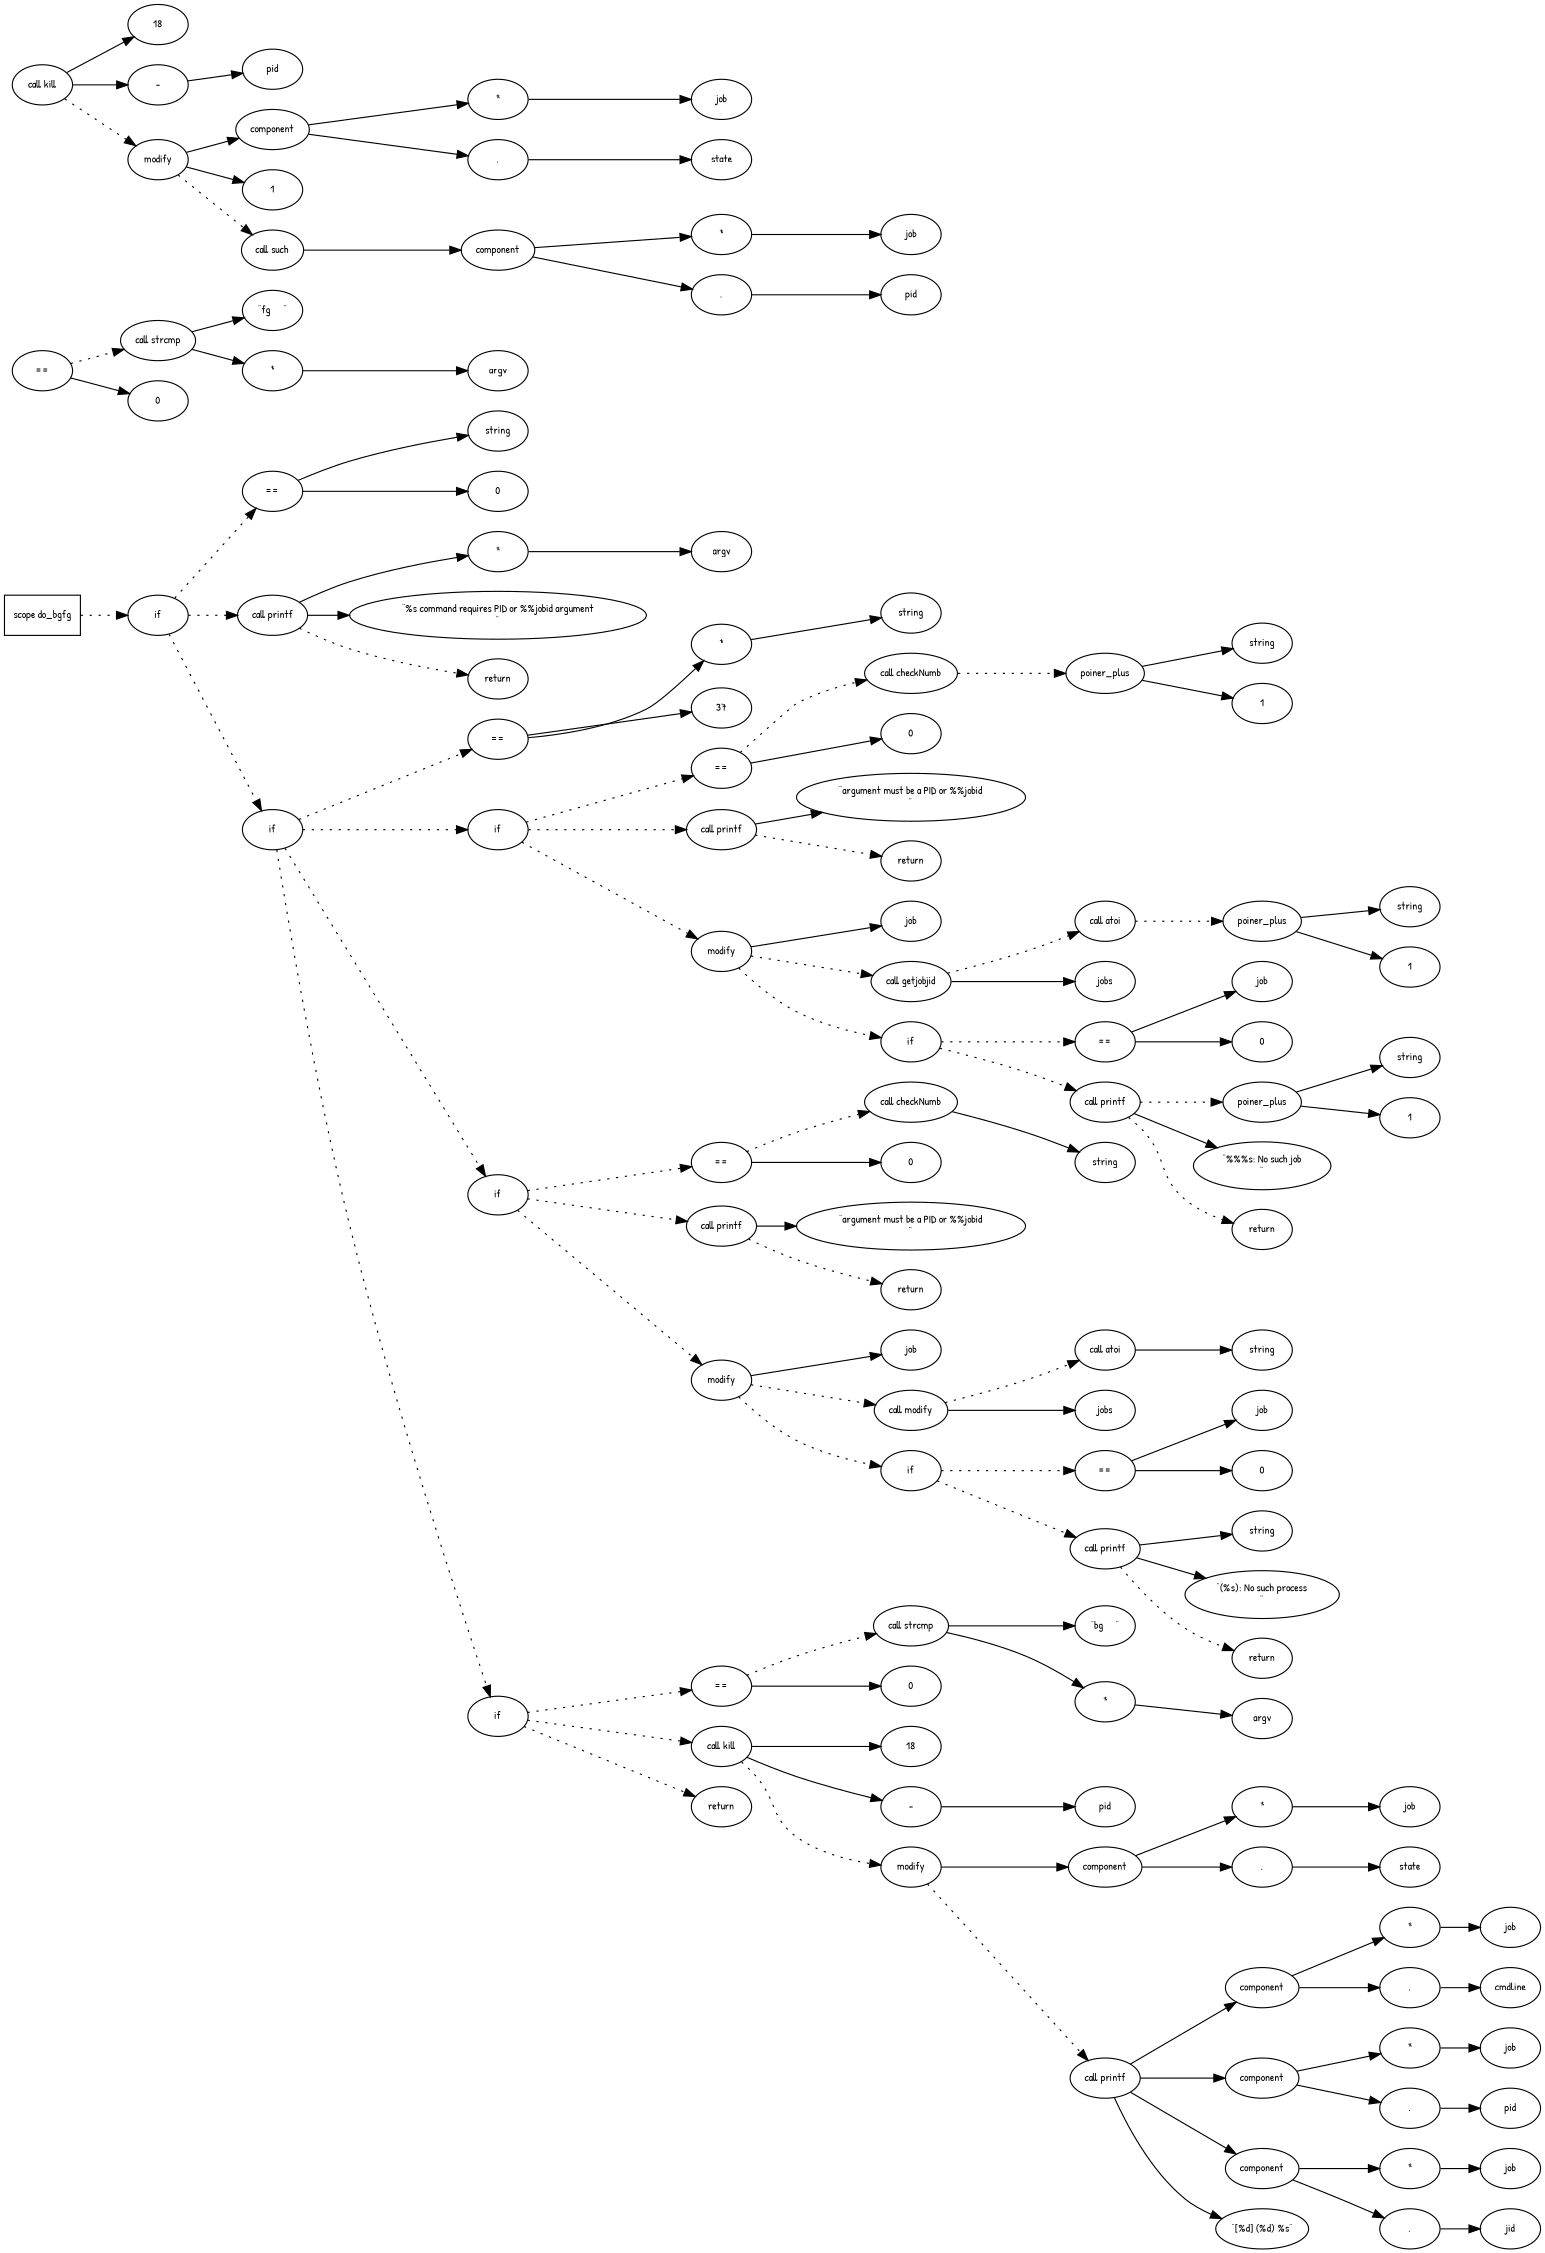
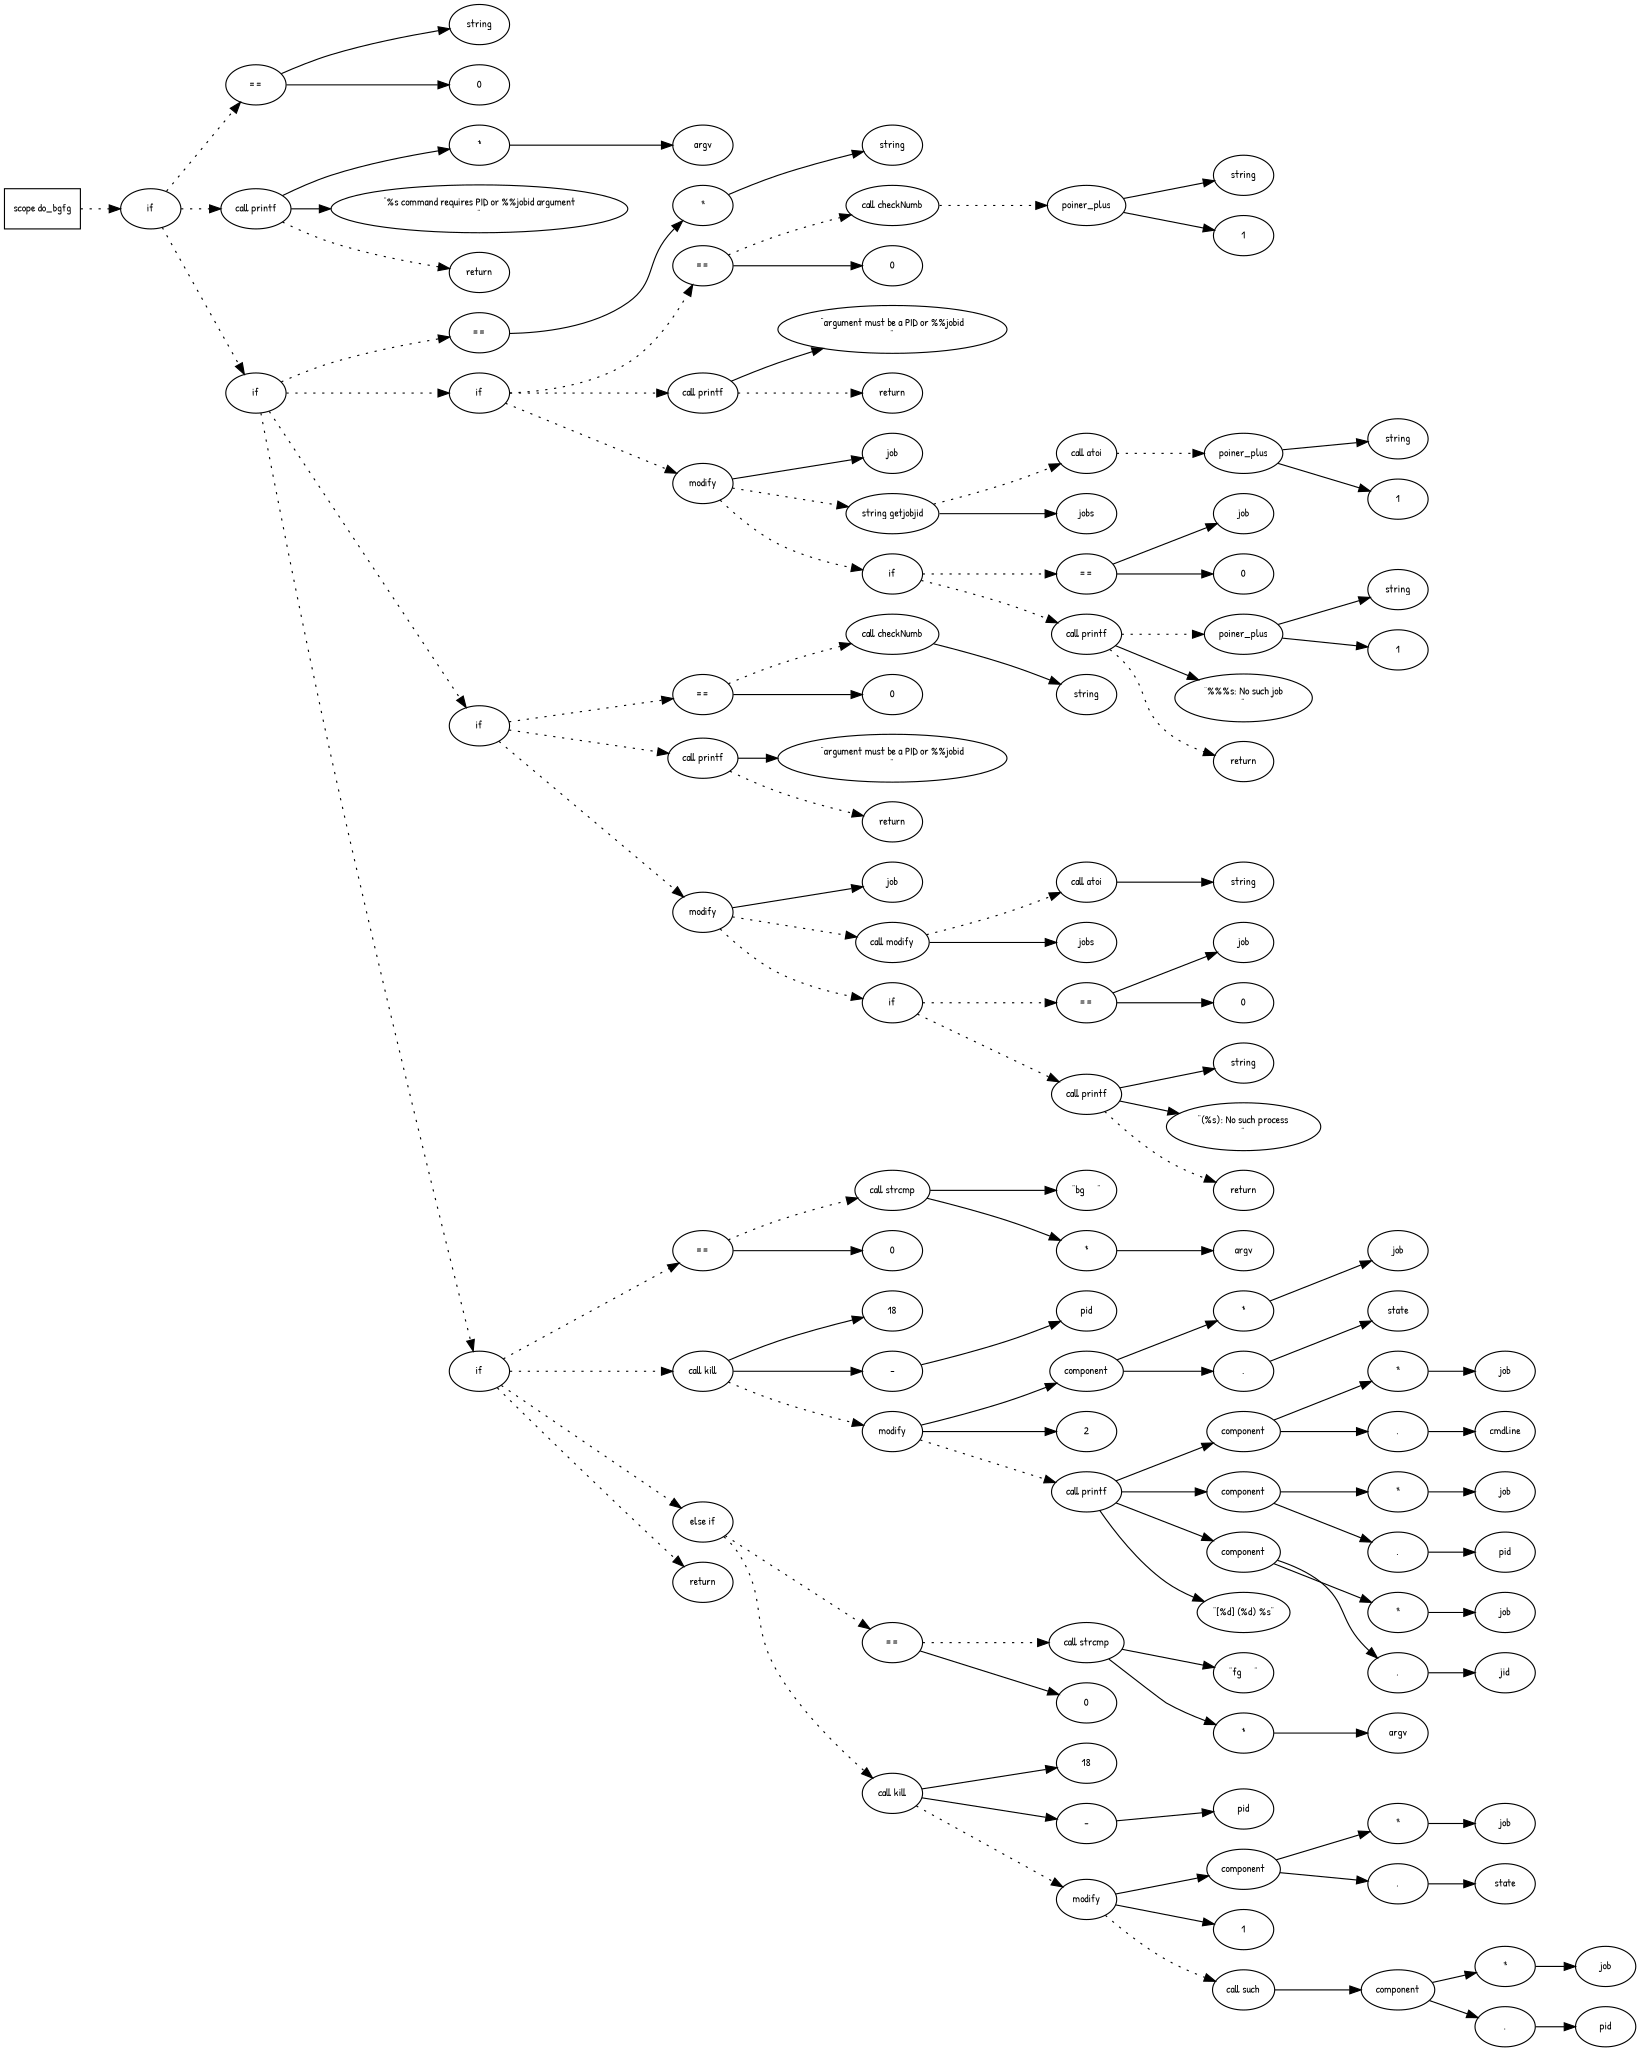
node "37": removed
node "call getjobjid": label "call getjobjid" -> "string getjobjid"
node "2": added
node "else if": added
